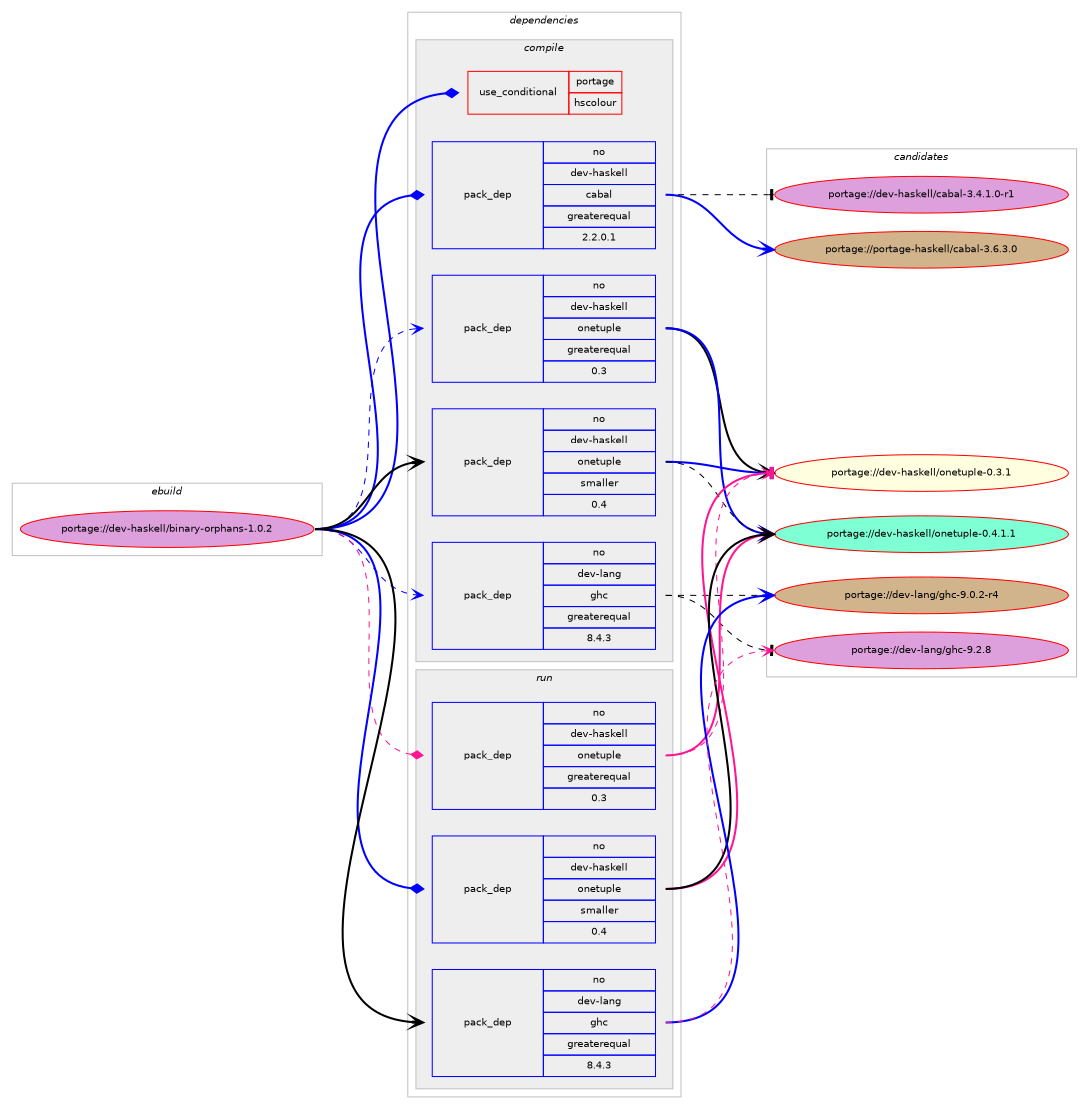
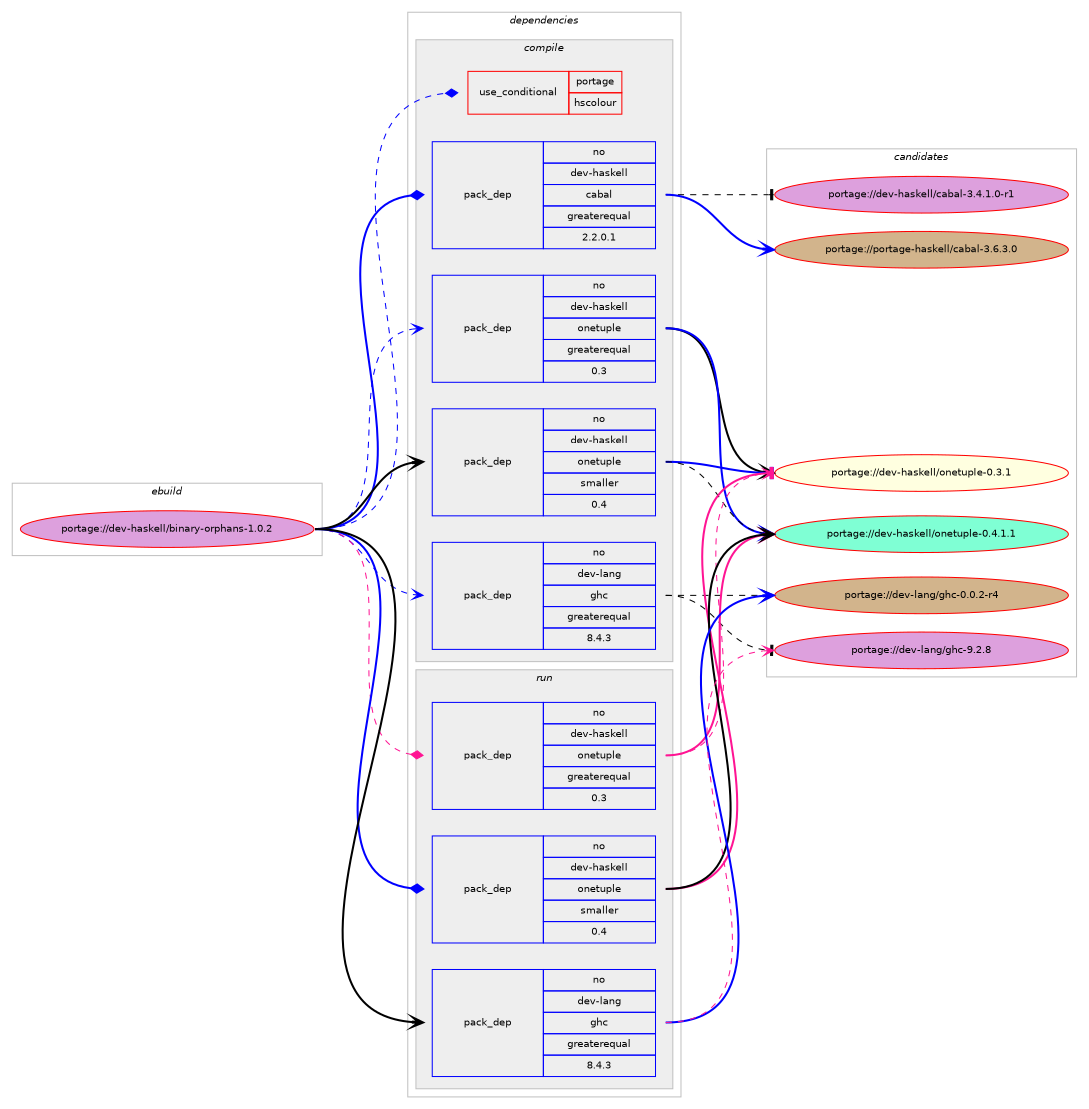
edge "portage://dev-haskell/binary-orphans-1.0.2" -> "use_conditional": style bold -> dashed
node "portage://dev-lang/ghc-9.0.2-r4": label "portage://dev-lang/ghc-9.0.2-r4" -> "portage://dev-lang/ghc-0.0.2-r4"
